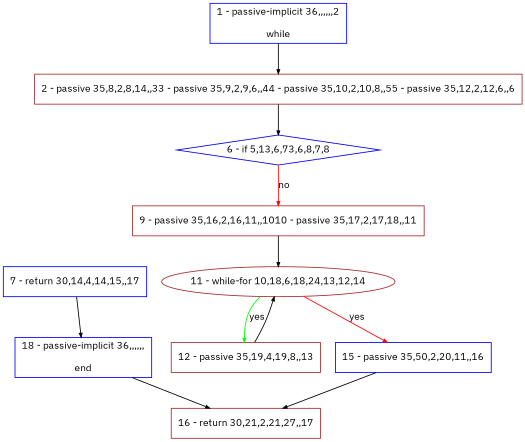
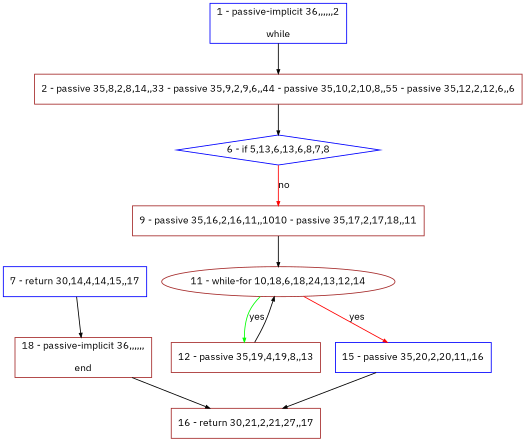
node "6 - if 5,13,6,73,6,8,7,8": label "6 - if 5,13,6,73,6,8,7,8" -> "6 - if 5,13,6,13,6,8,7,8"
node "18 - passive-implicit 36,,,,,, end": color blue -> brown
node "15 - passive 35,50,2,20,11,,16": label "15 - passive 35,50,2,20,11,,16" -> "15 - passive 35,20,2,20,11,,16"
